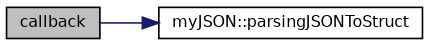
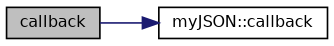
node "myJSON::parsingJSONToStruct": label "myJSON::parsingJSONToStruct" -> "myJSON::callback"
